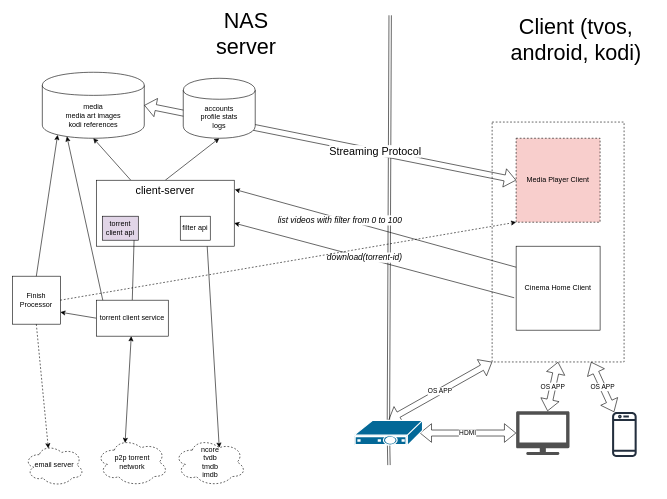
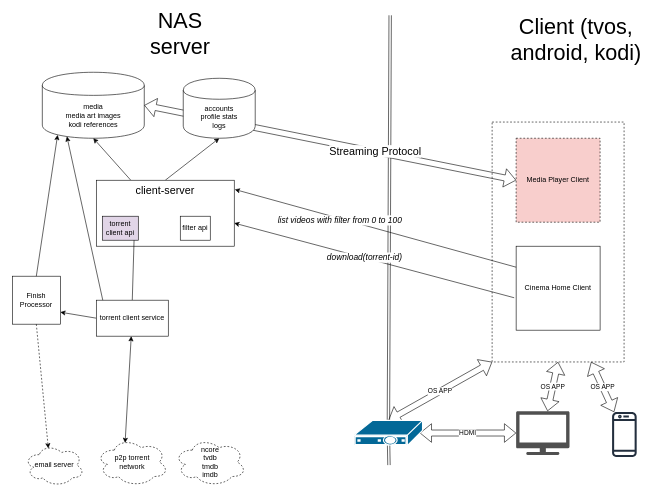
node "NAS server": moved (246, 33) -> (180, 33)
edge "Finish Processor" -> "Media Player Client": removed
edge "client-server" -> "ncore tvdb tmdb imdb": removed
